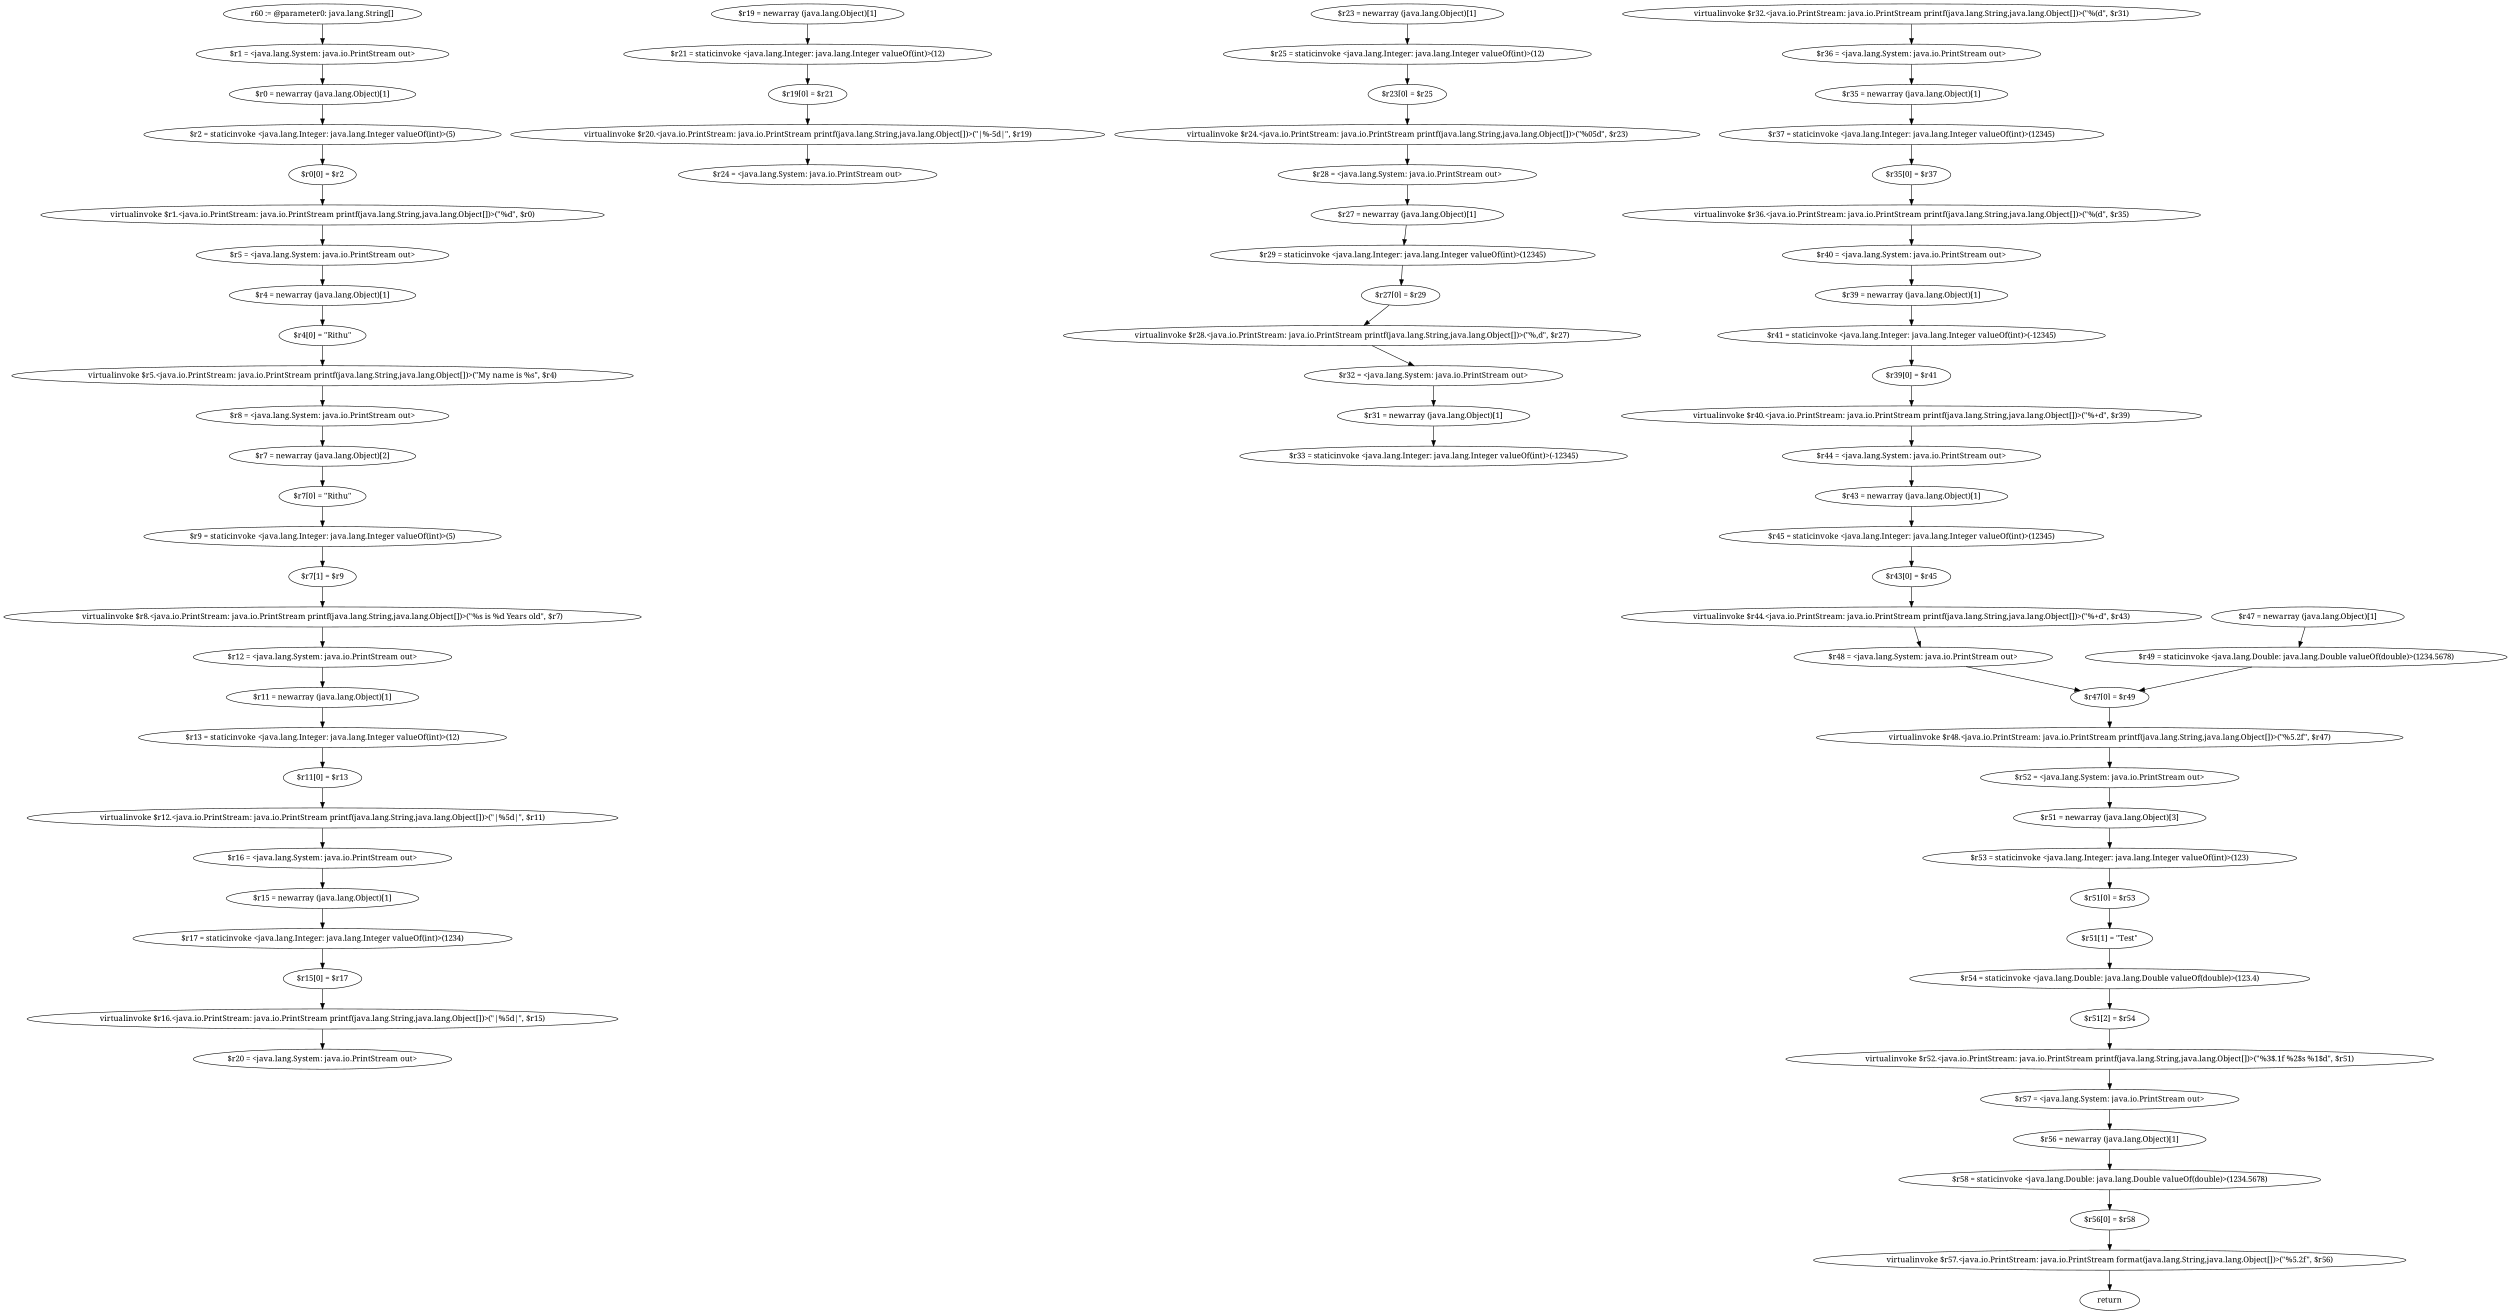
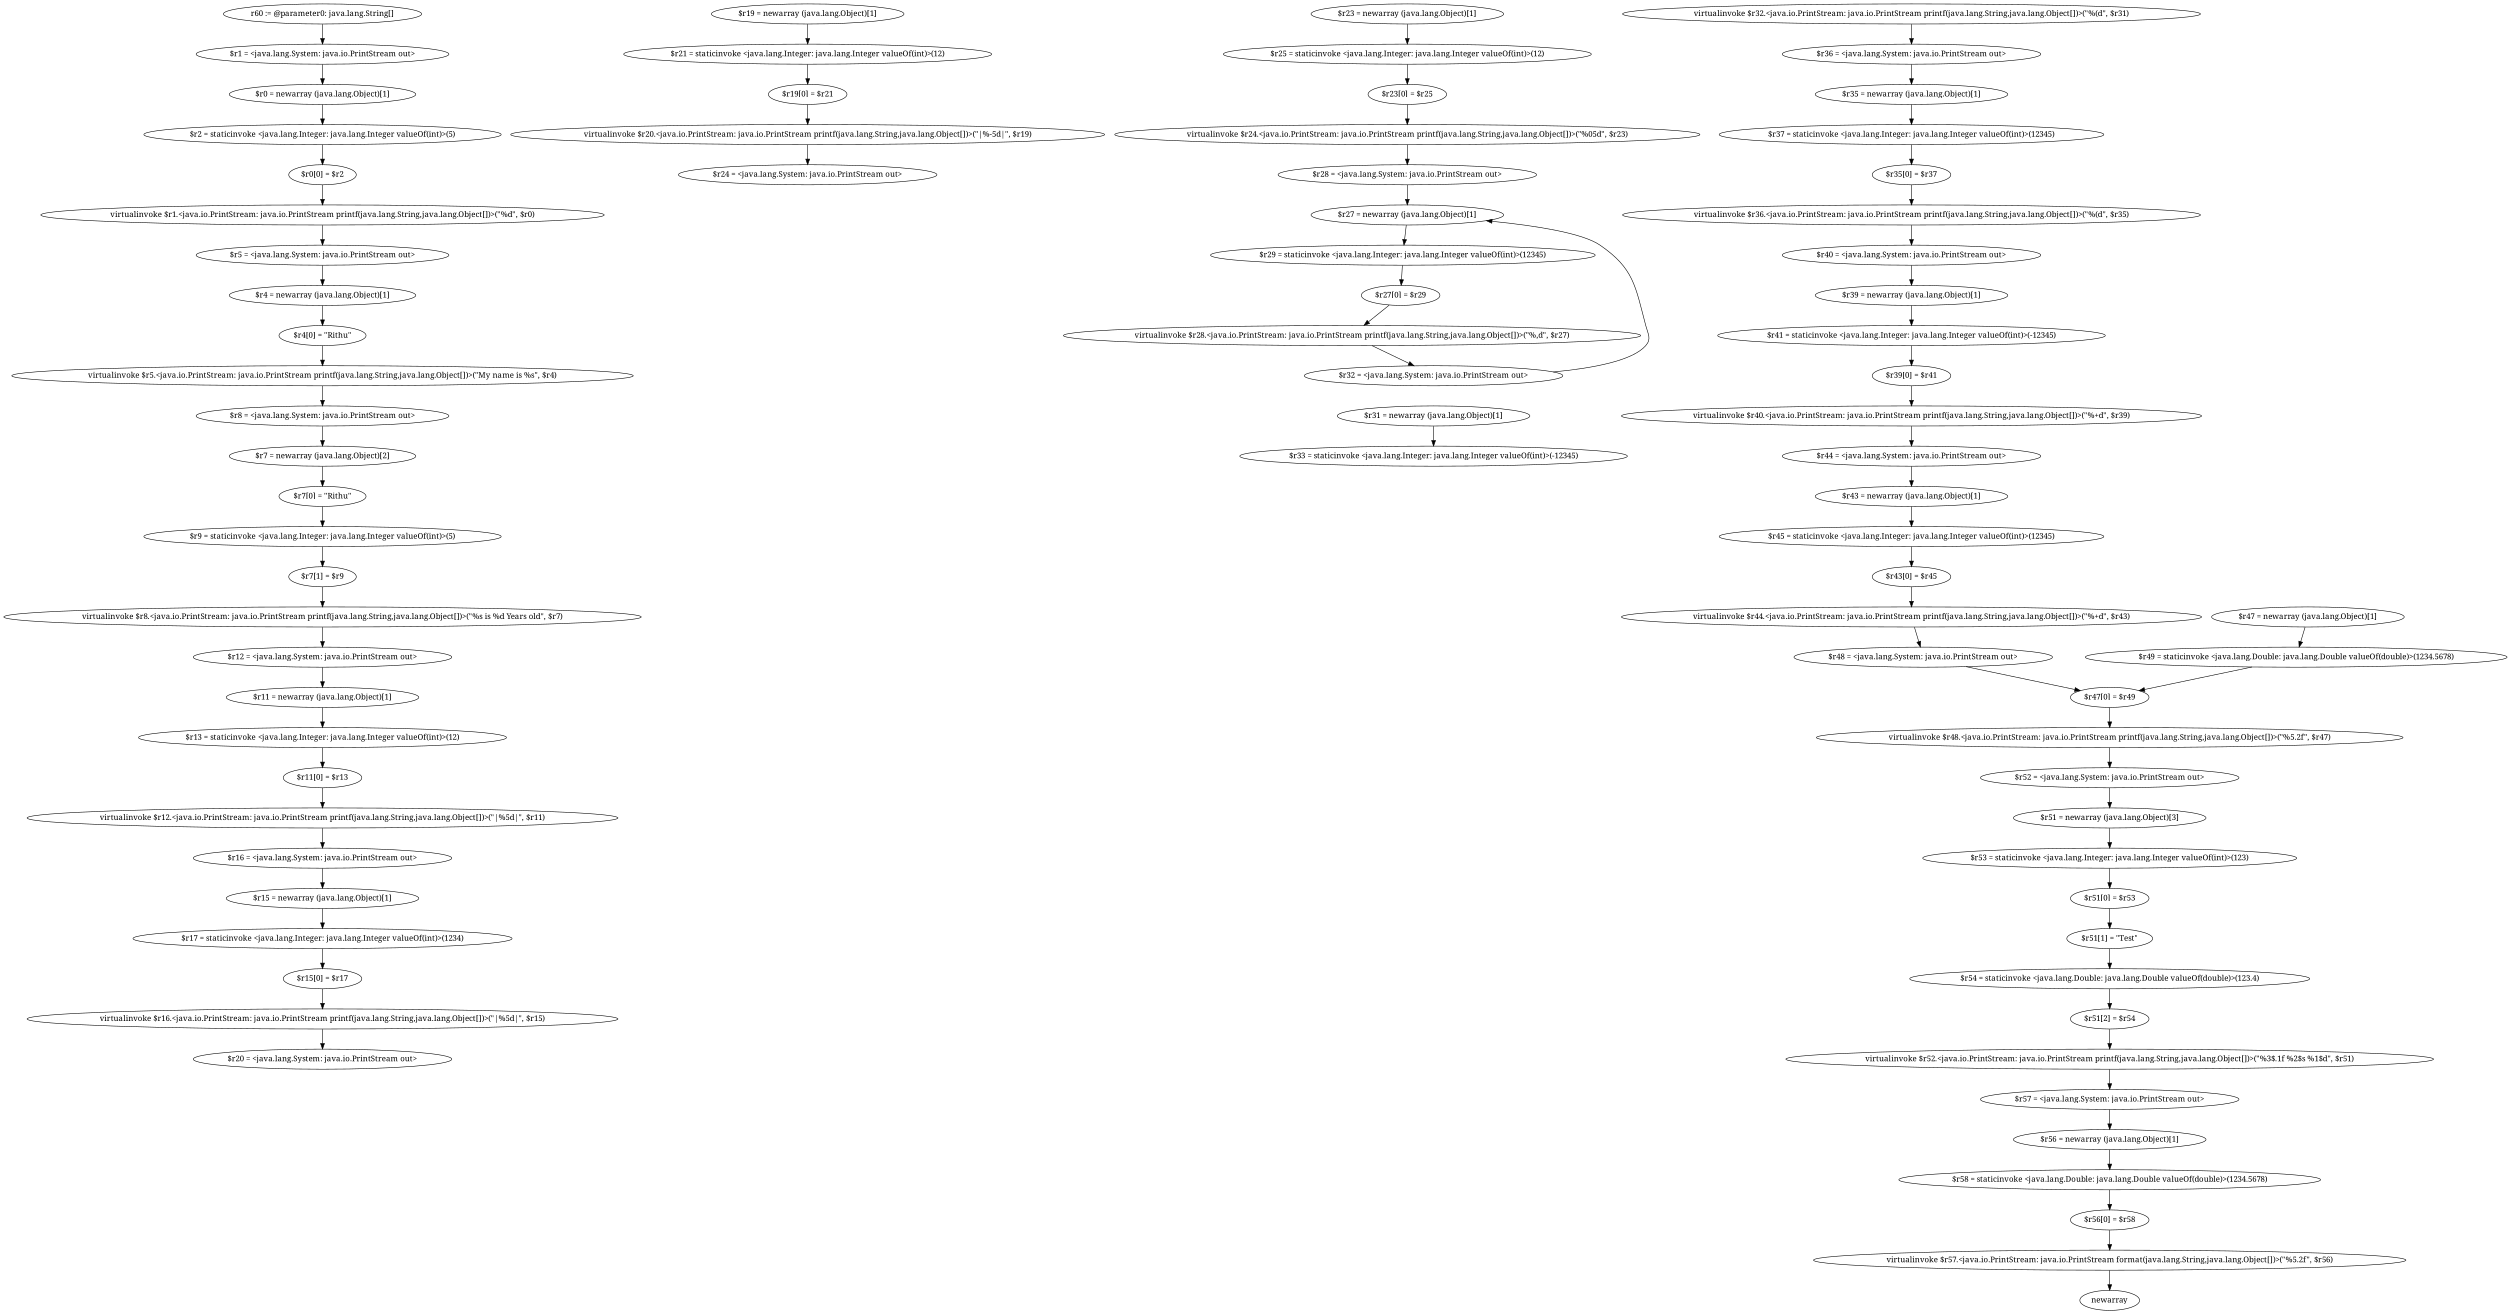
edge "$r32 = <java.lang.System: java.io.PrintStream out>" -> "$r31 = newarray (java.lang.Object)[1]": now "$r32 = <java.lang.System: java.io.PrintStream out>" -> "$r27 = newarray (java.lang.Object)[1]"
node "return": label "return" -> "newarray"
